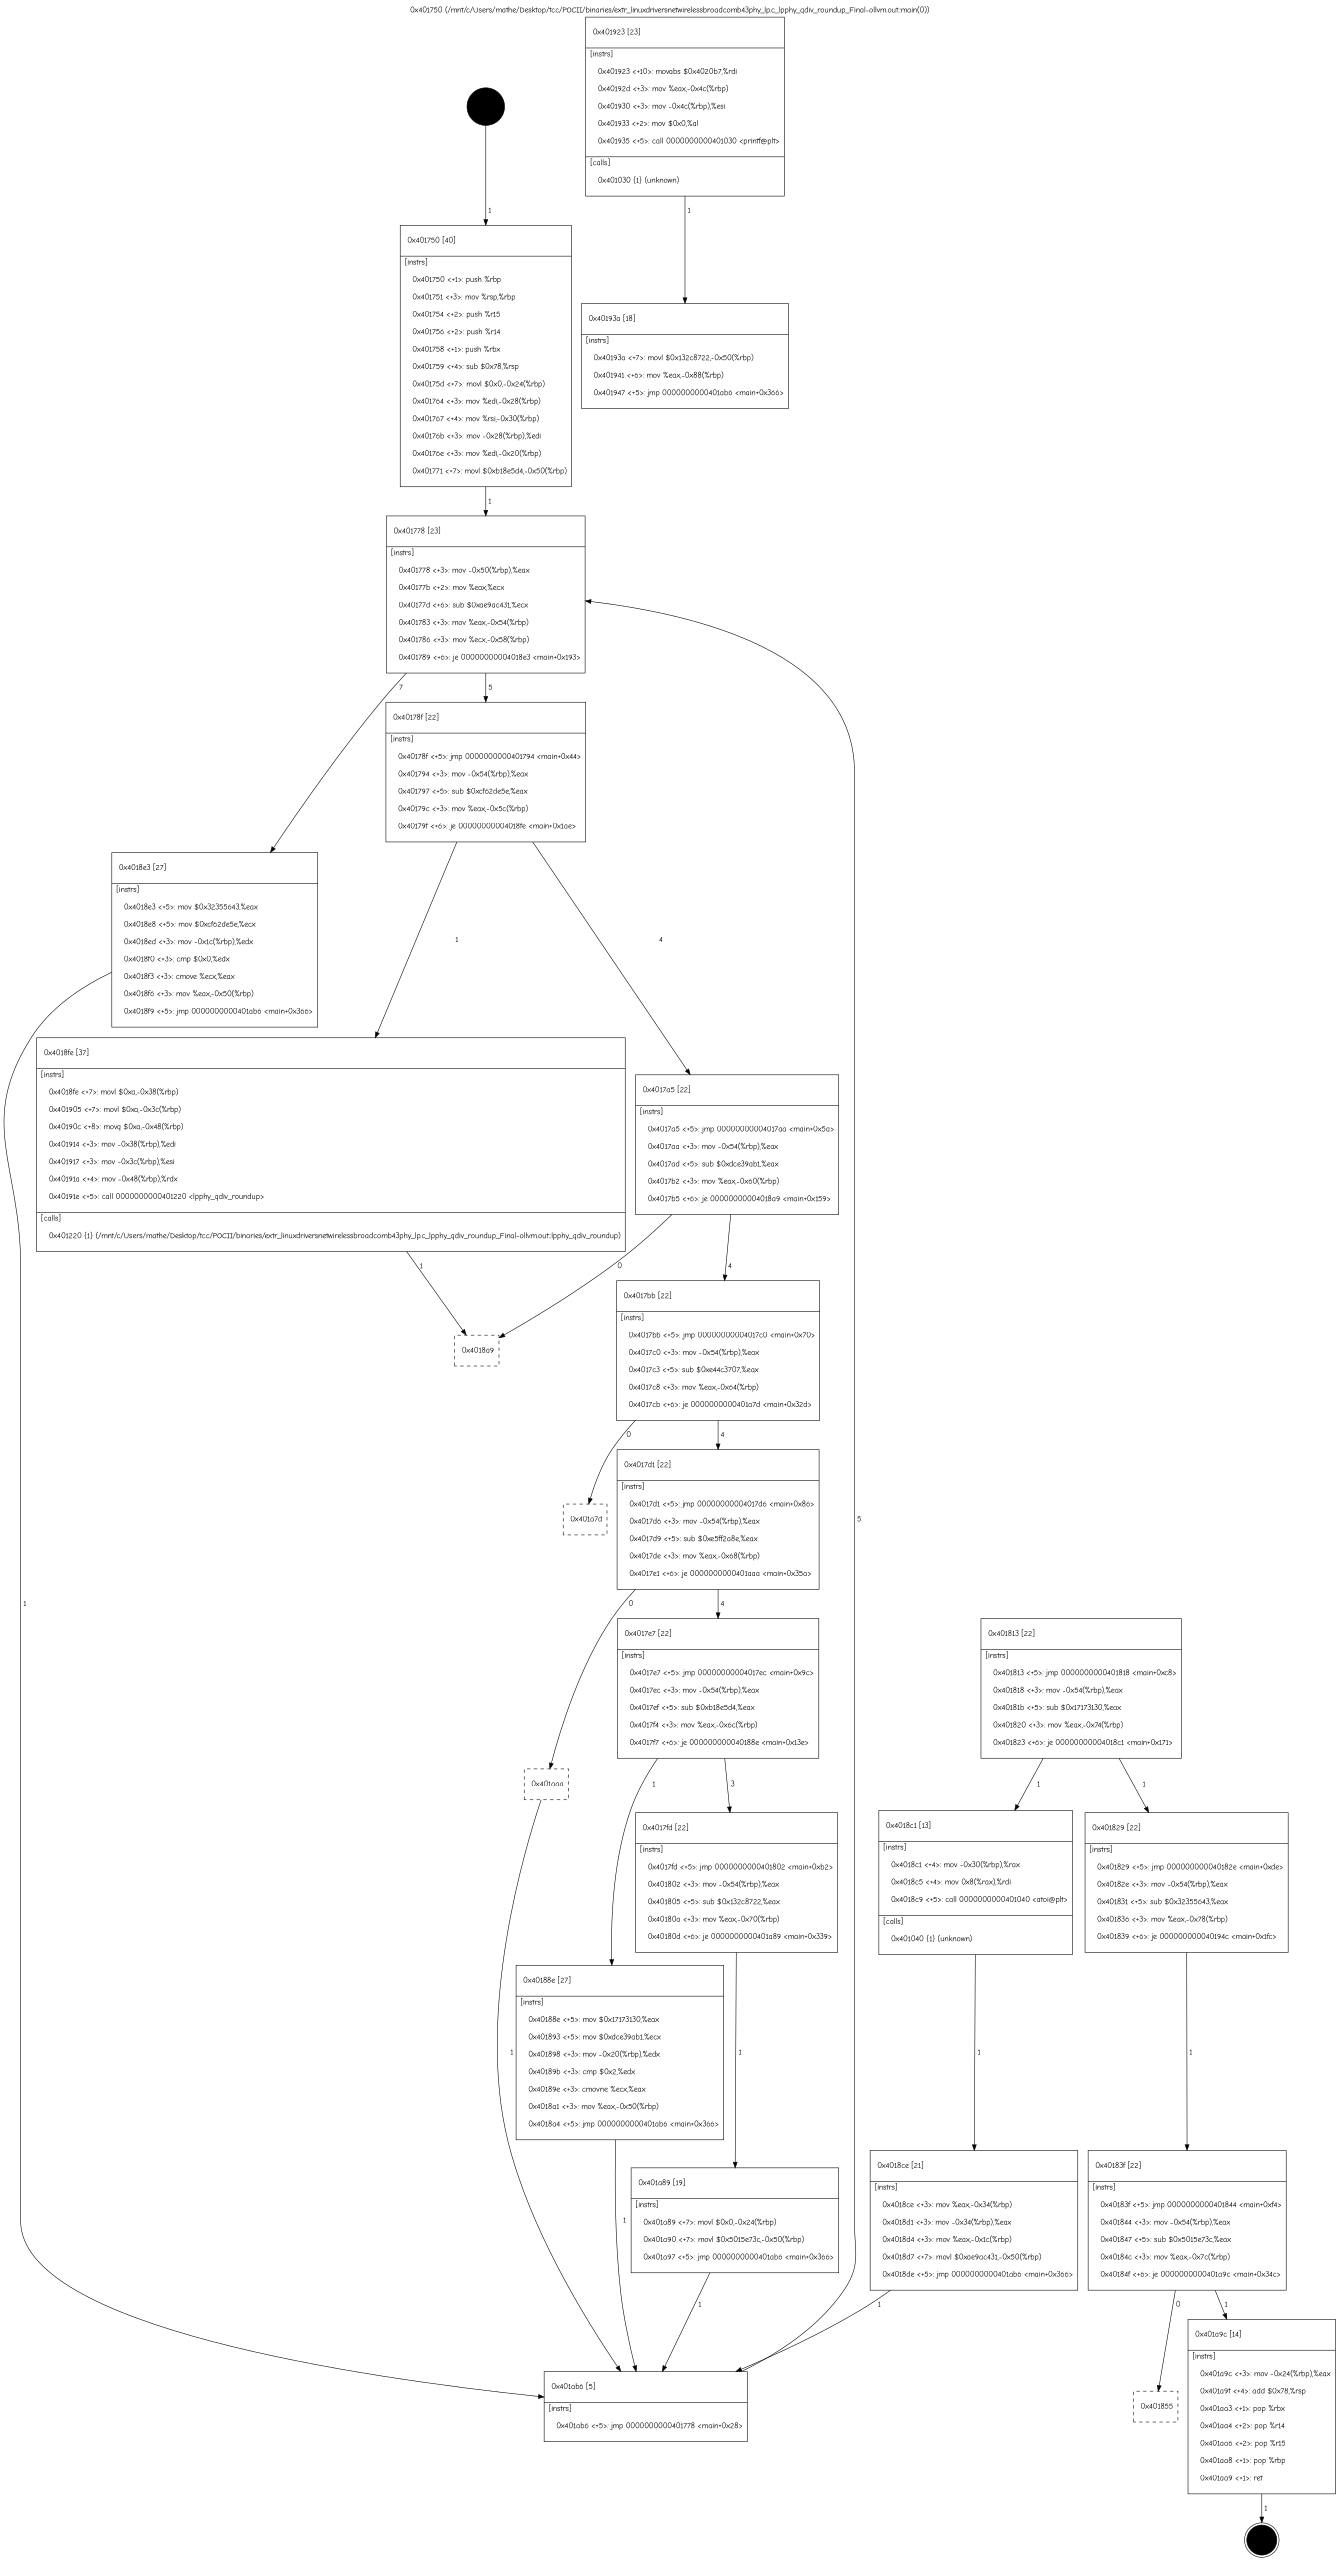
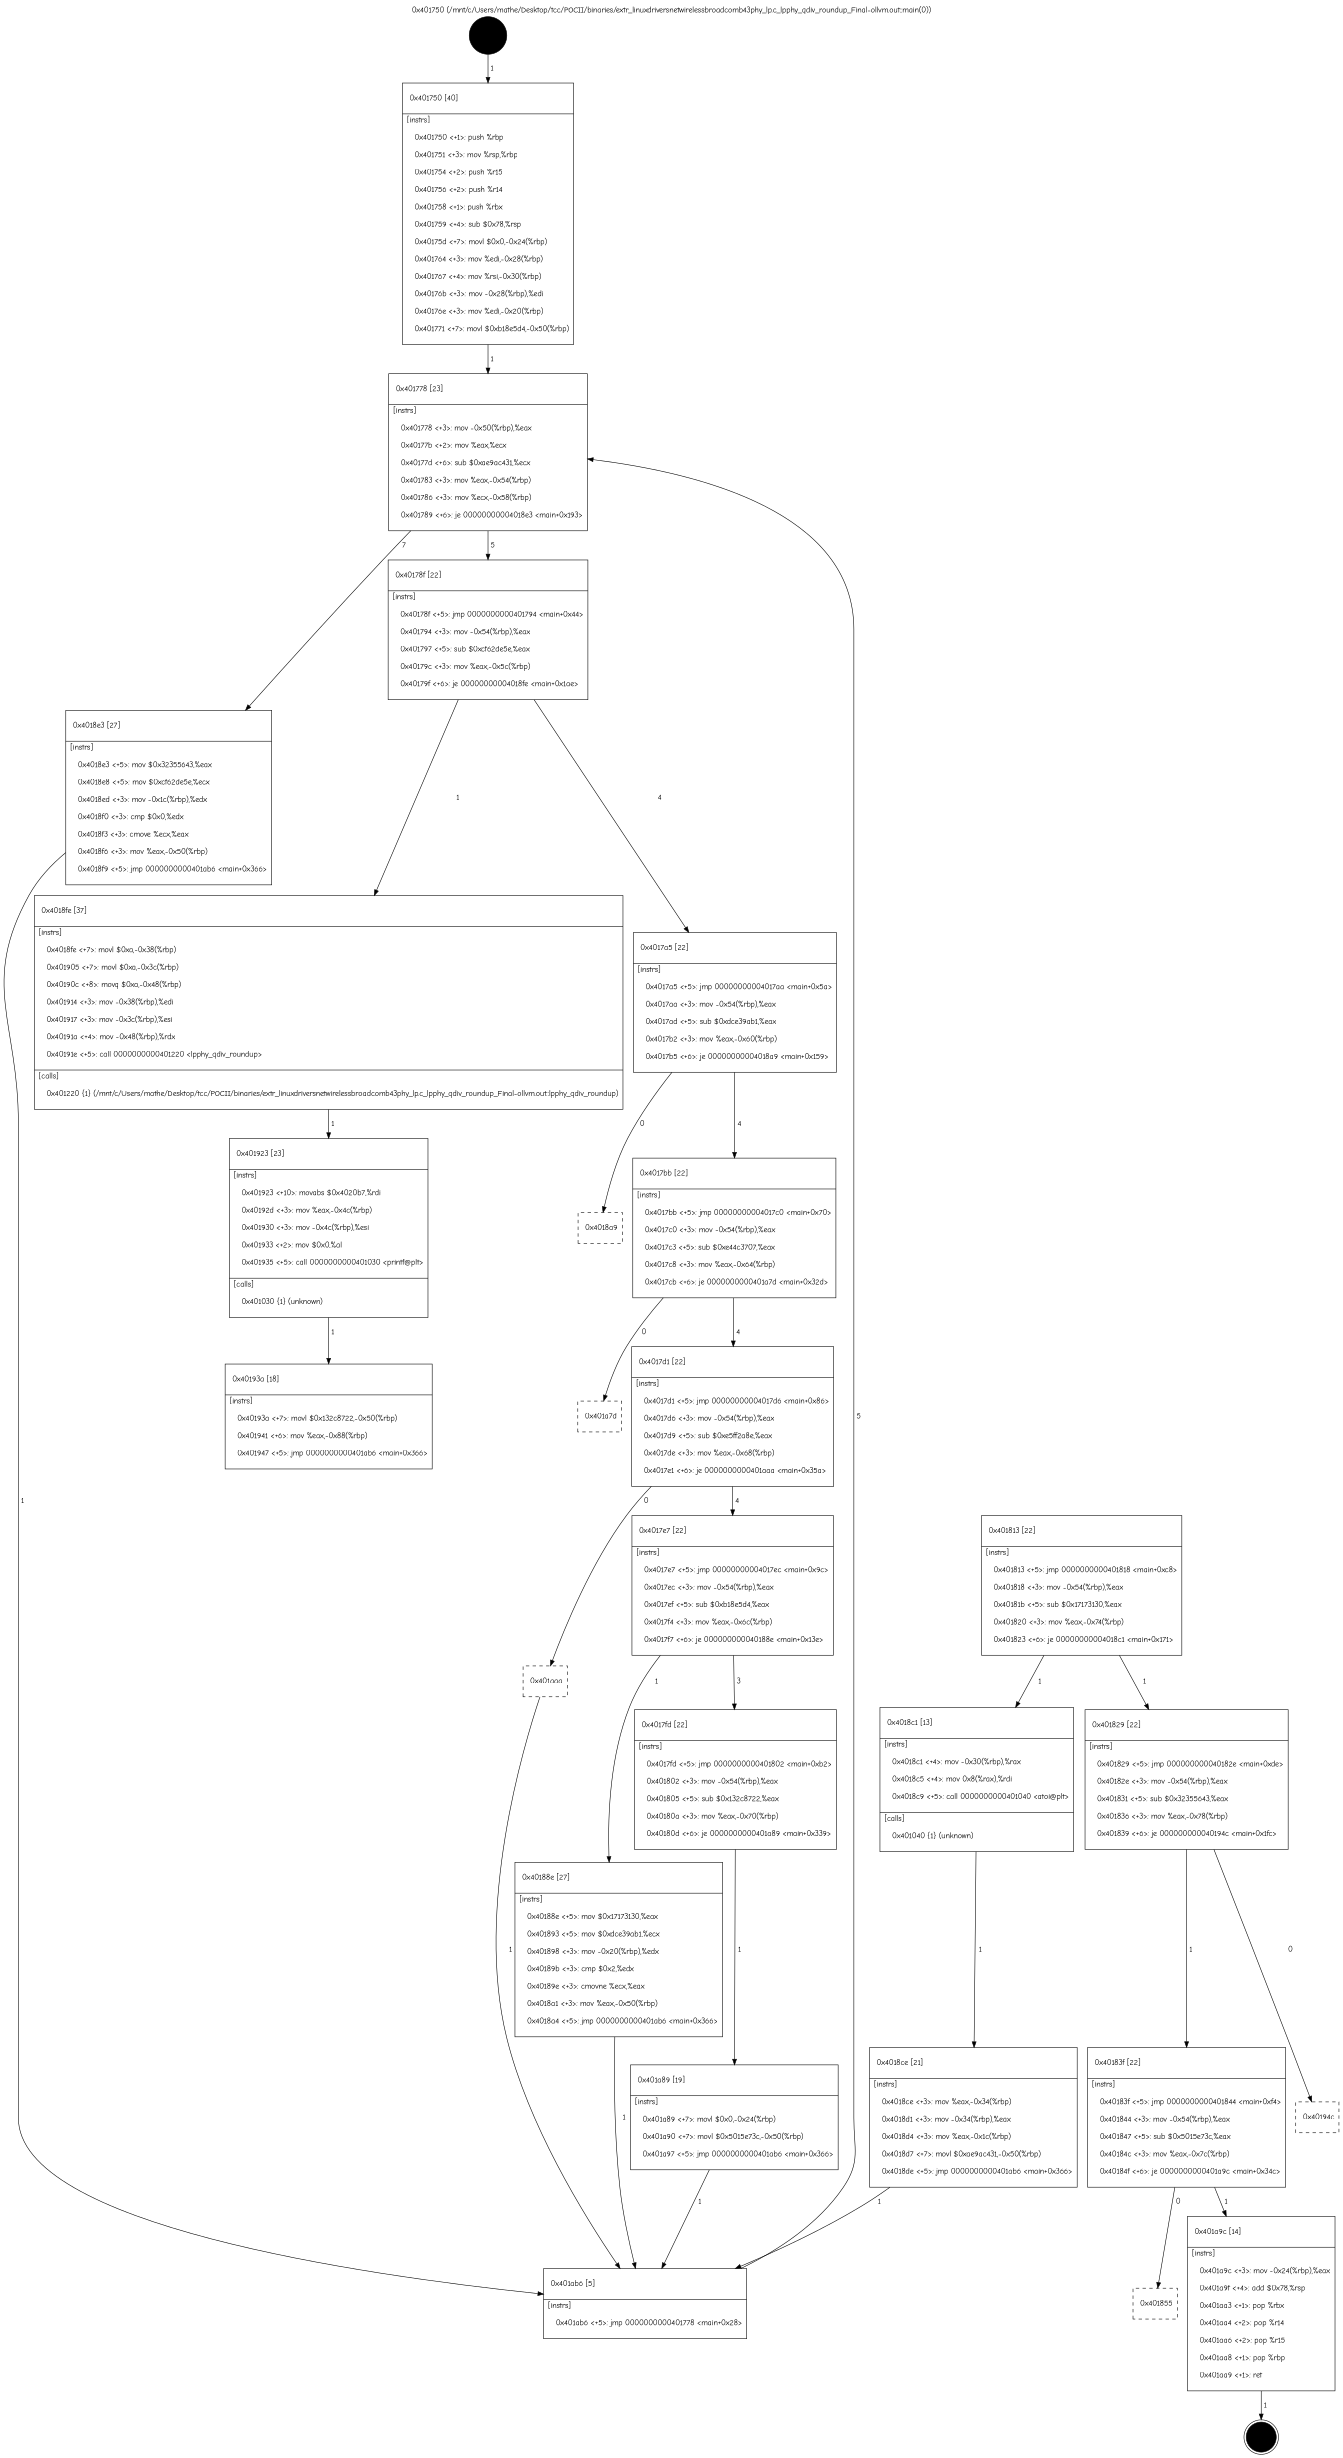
edge "0x4018fe [37]" -> "0x4018a9": now "0x4018fe [37]" -> "0x401923 [23]"
node "0x40194c": added
